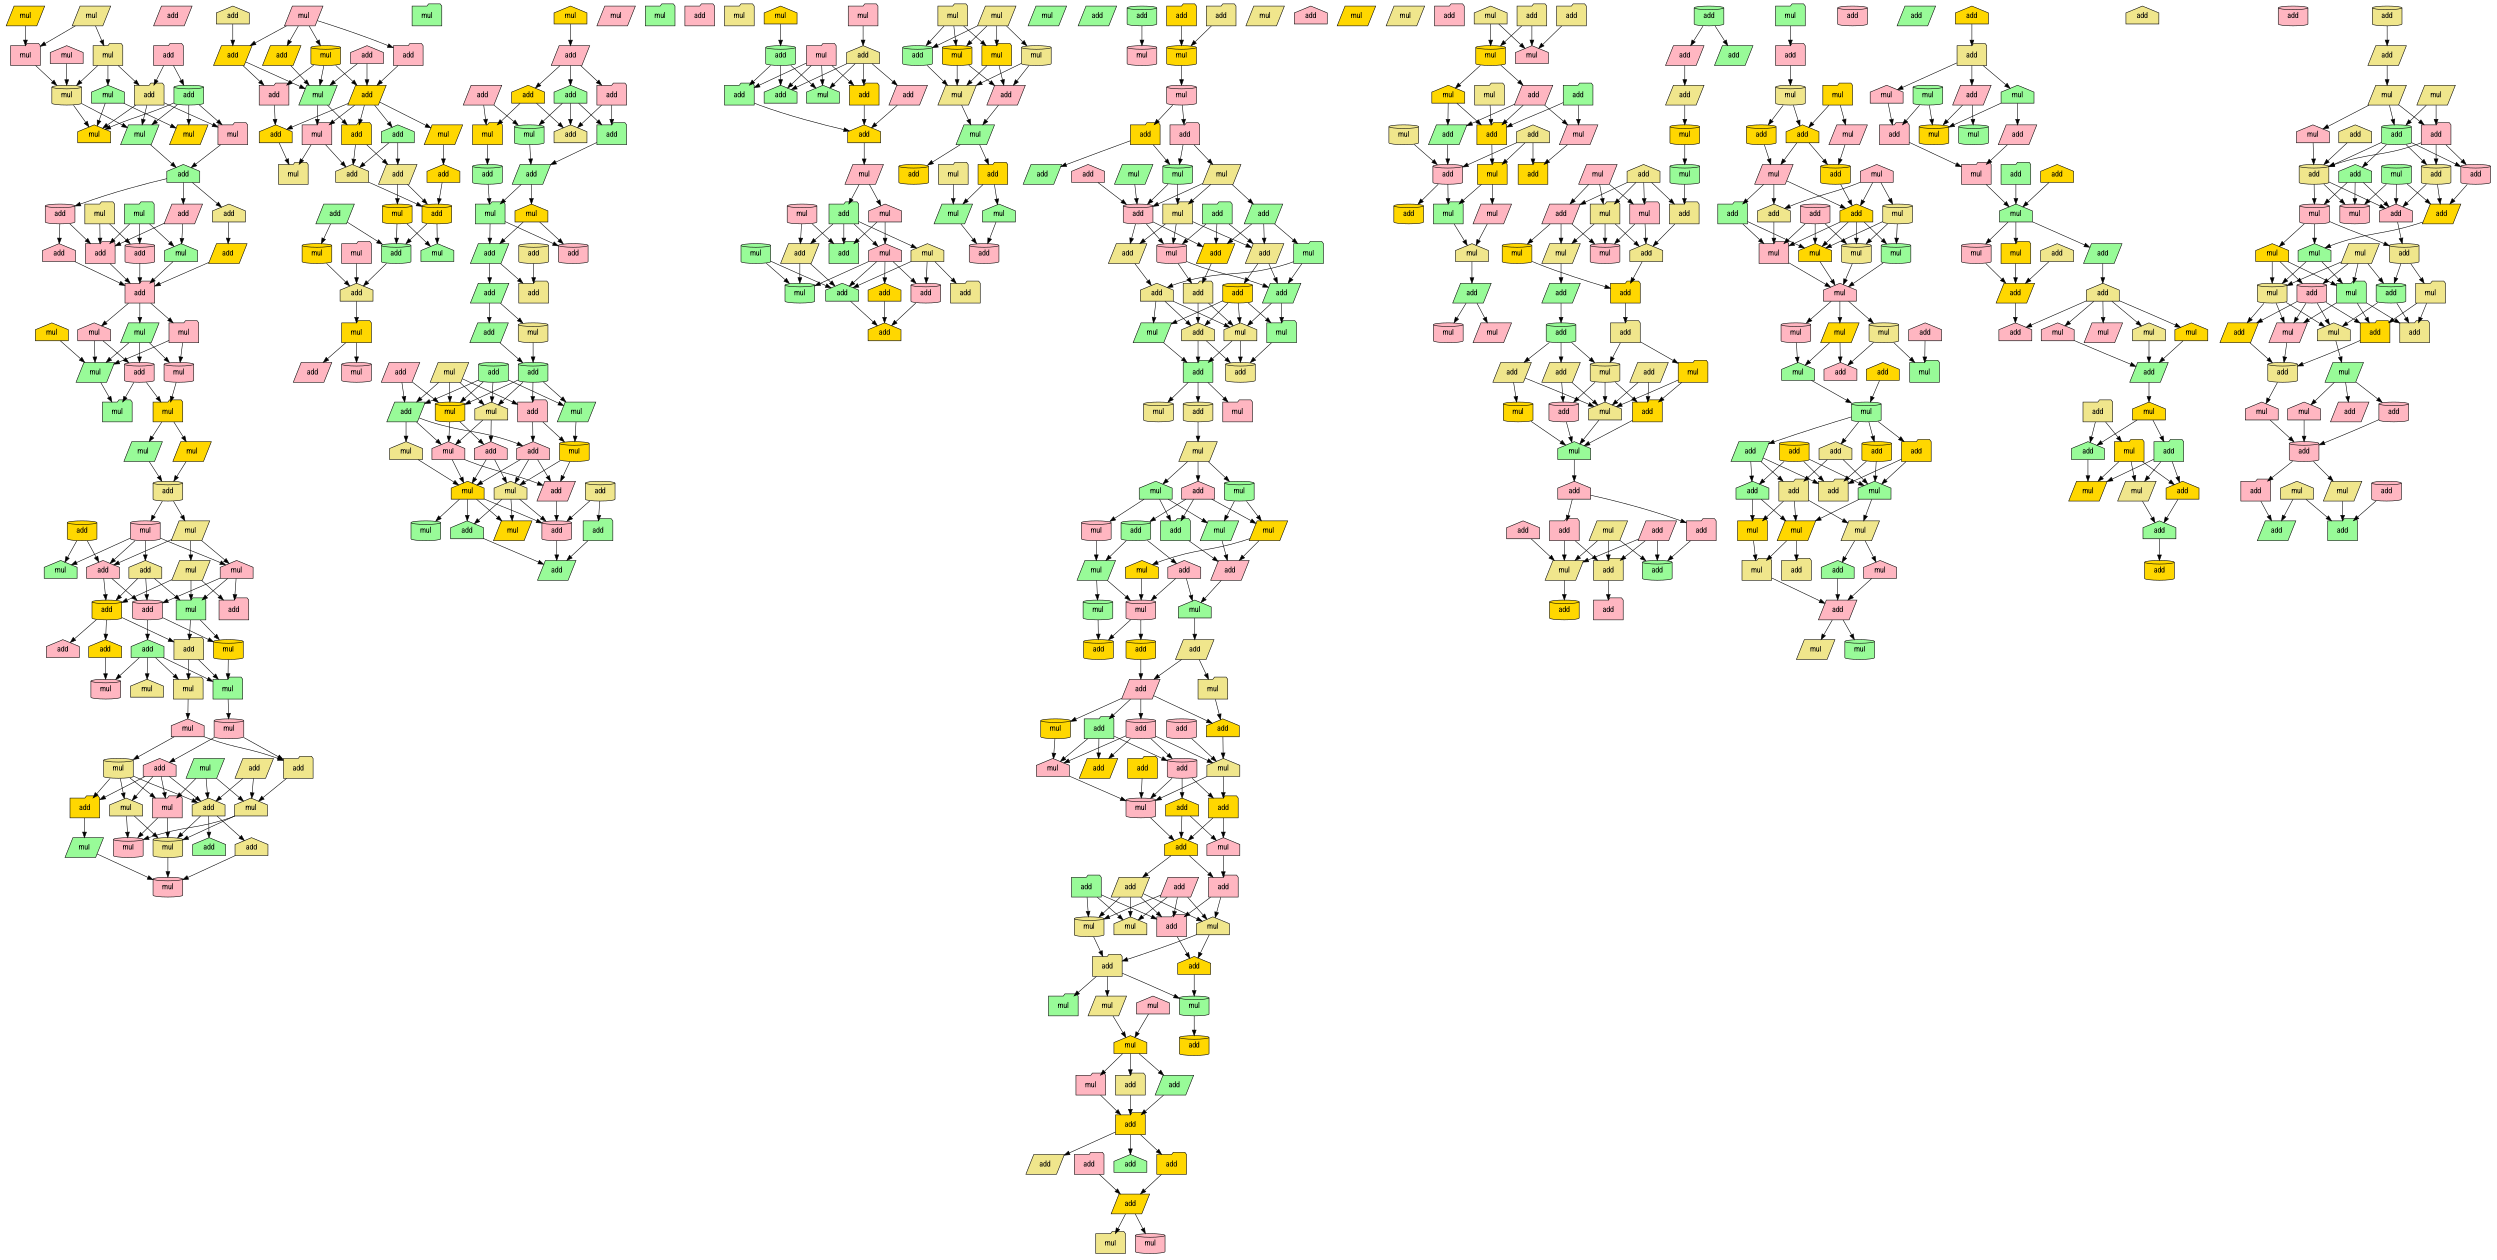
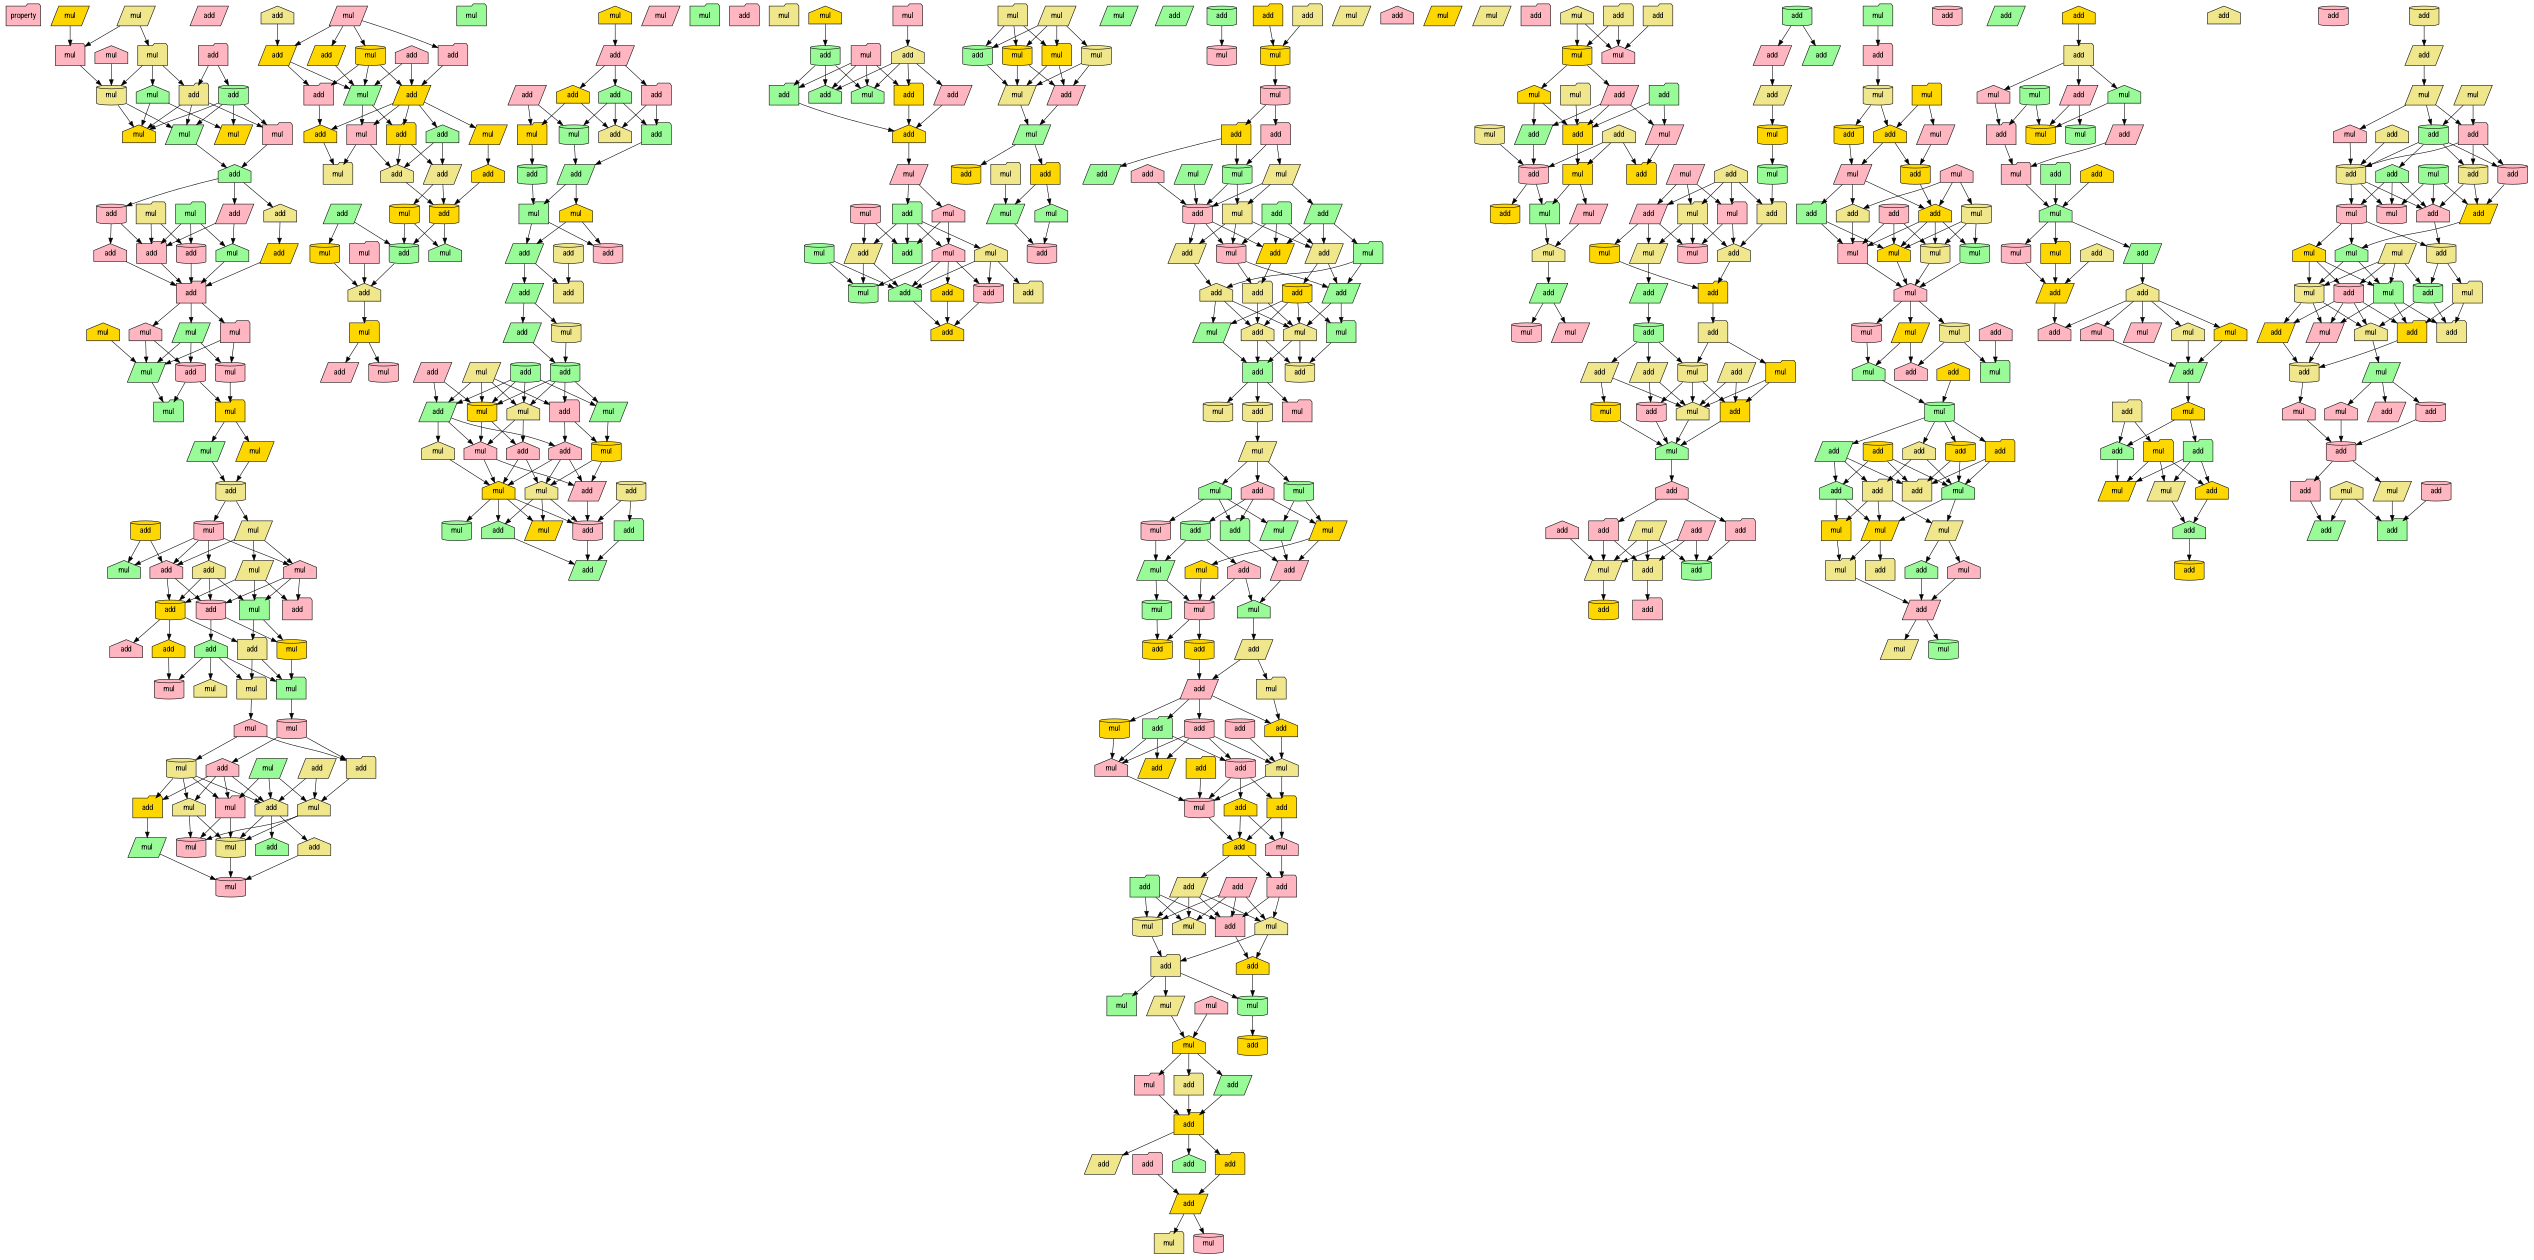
node "property": added
